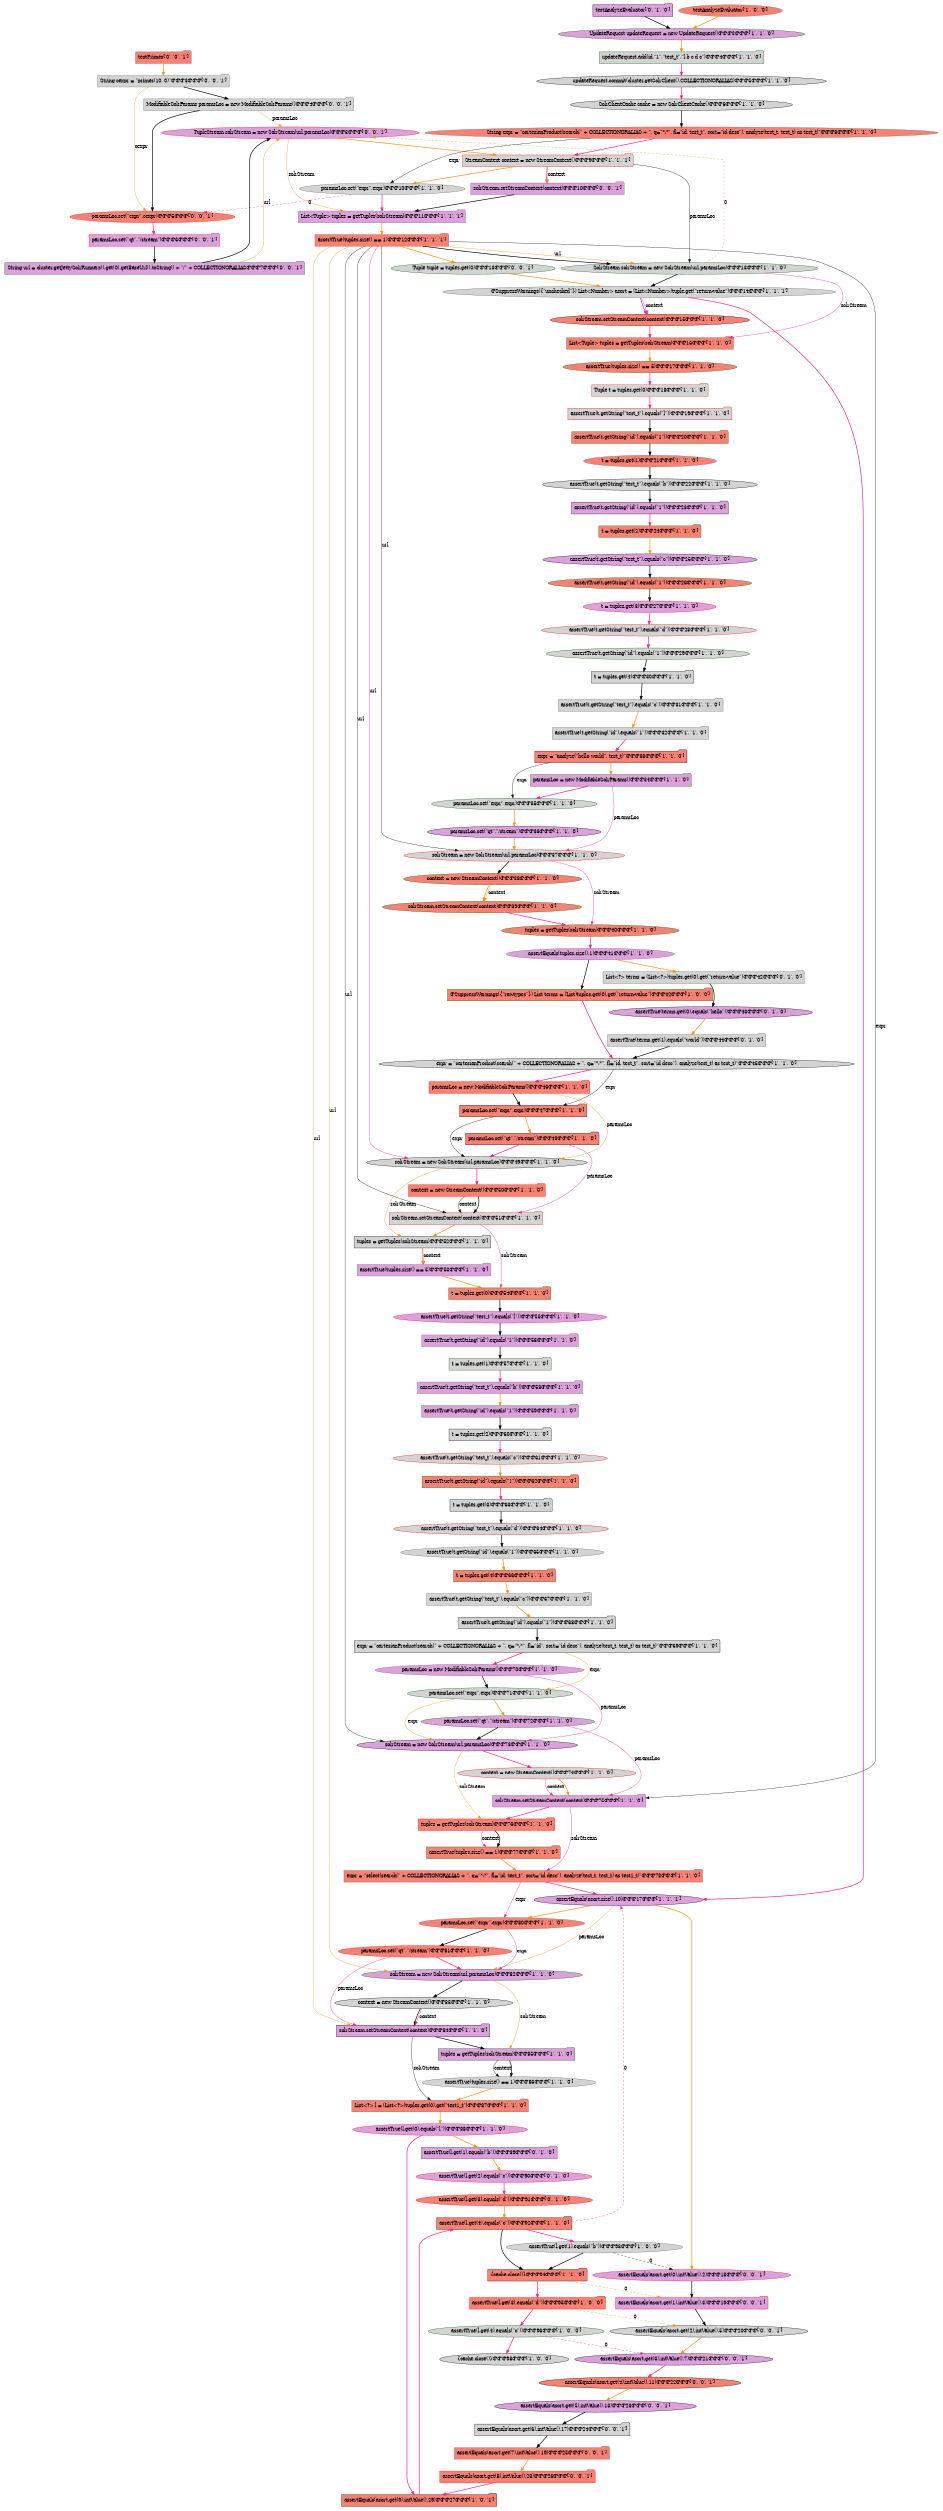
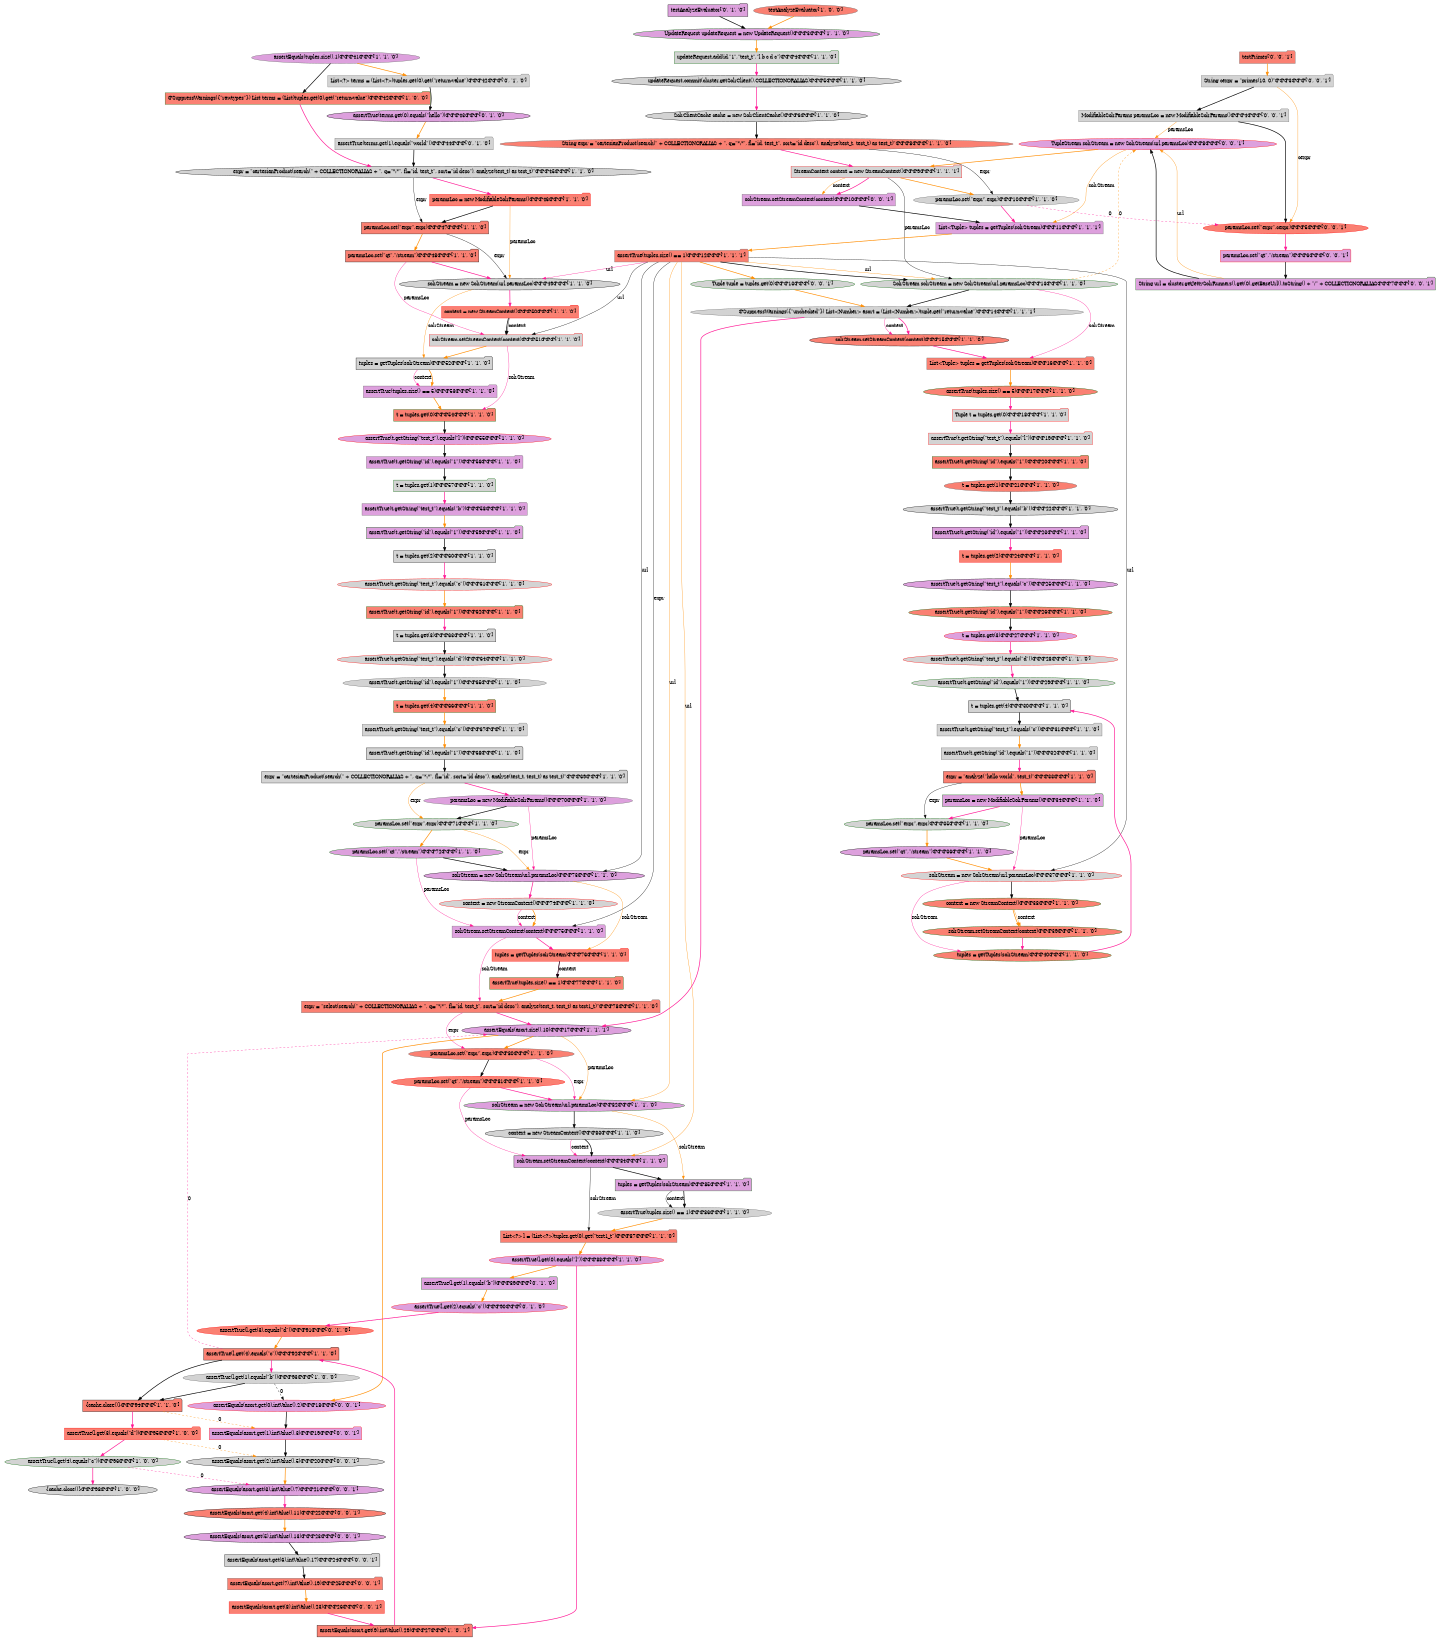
node "t = tuples.get(2)@@@24@@@['1', '1', '0']": color darkgreen -> red
edge "tuples = getTuples(solrStream)@@@40@@@['1', '1', '0']" -> "assertEquals(tuples.size(),1)@@@41@@@['1', '1', '0']": now "tuples = getTuples(solrStream)@@@40@@@['1', '1', '0']" -> "t = tuples.get(4)@@@30@@@['1', '1', '0']"
